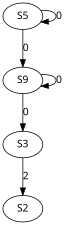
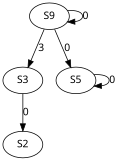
edge "S5" -> "S9": reversed
edge "S9" -> "S3": label "0" -> "3"
edge "S3" -> "S2": label "2" -> "0"
